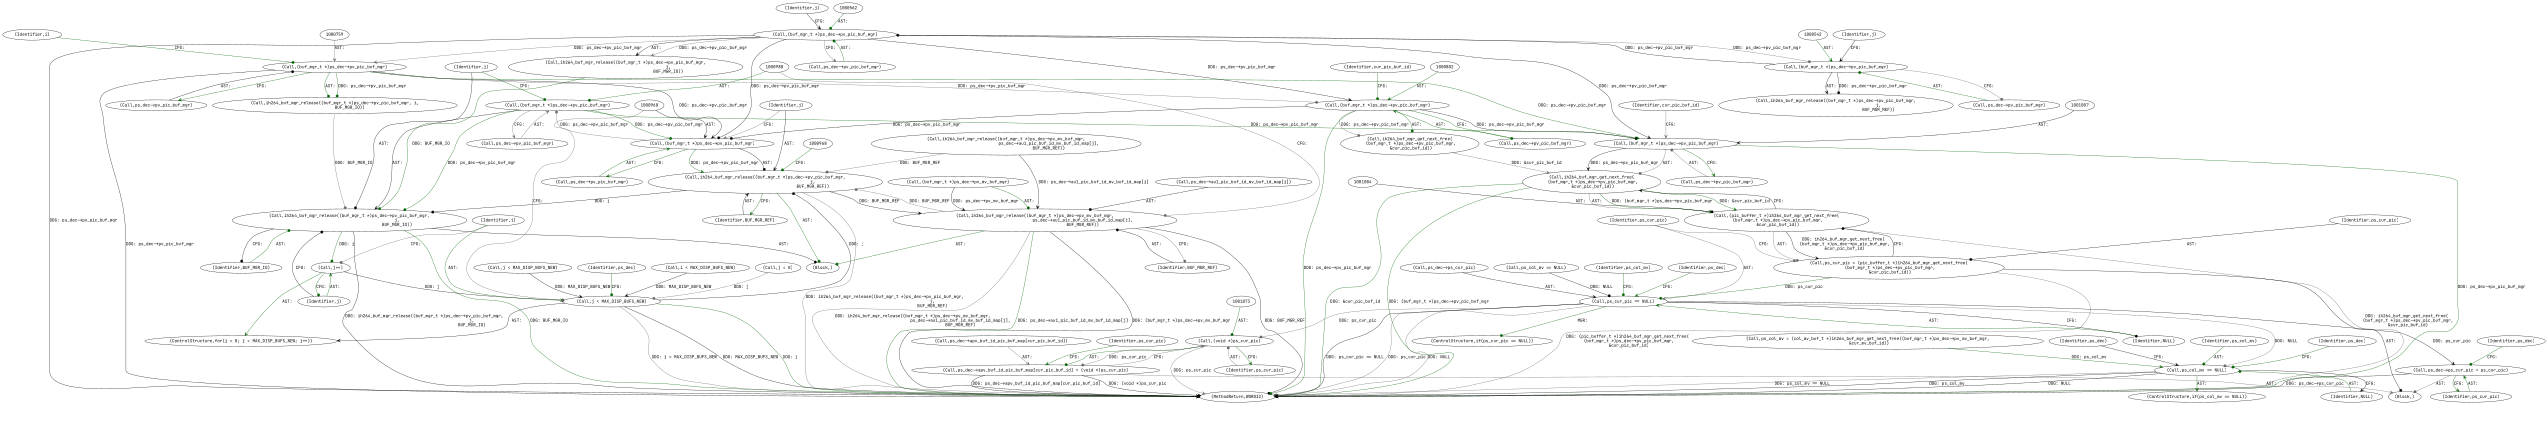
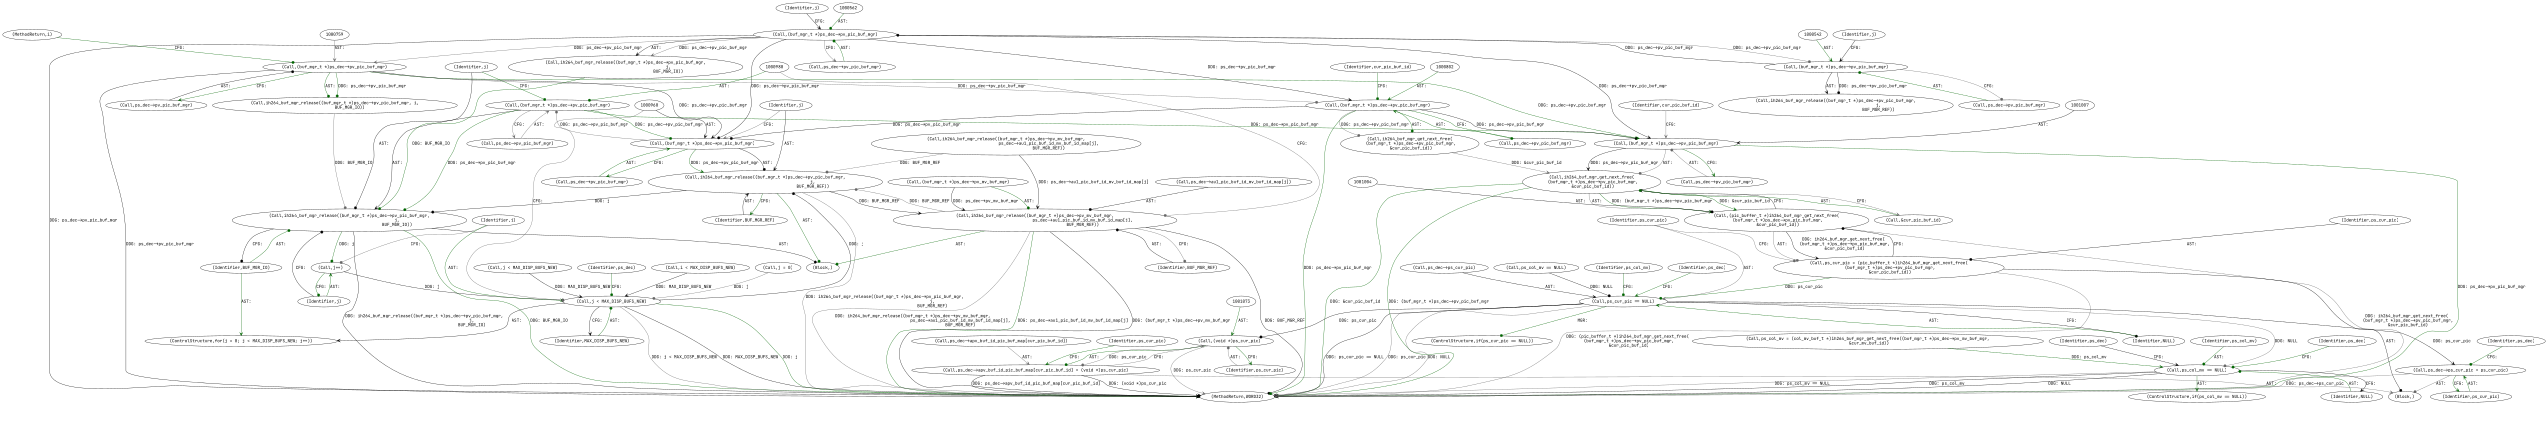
node "(Identifier,i)": label "(Identifier,i)" -> "(MethodReturn,i)"
node "1000968": removed
node "(Call,&cur_pic_buf_id)": added
edge "(Call,j++)" -> "(ControlStructure,for(j = 0; j < MAX_DISP_BUFS_NEW; j++))": now "(Identifier,BUF_MGR_IO)" -> "(ControlStructure,for(j = 0; j < MAX_DISP_BUFS_NEW; j++))"
edge "(Call,ps_cur_pic == NULL)" -> "(Call,(void *)ps_cur_pic)": color gray40 -> black
edge "1001073" -> "(Call,(void *)ps_cur_pic)": arrowhead dot -> vee
node "(Identifier,MAX_DISP_BUFS_NEW)": added
edge "(Call,ps_dec->ps_cur_pic = ps_cur_pic)" -> "(MethodReturn,WORD32)": color black -> gray40
